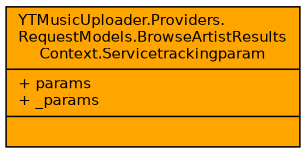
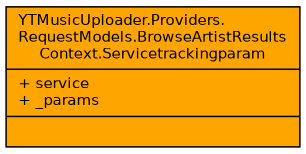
node "YTMusicUploader.Providers.": text "+ params" -> "+ service"
